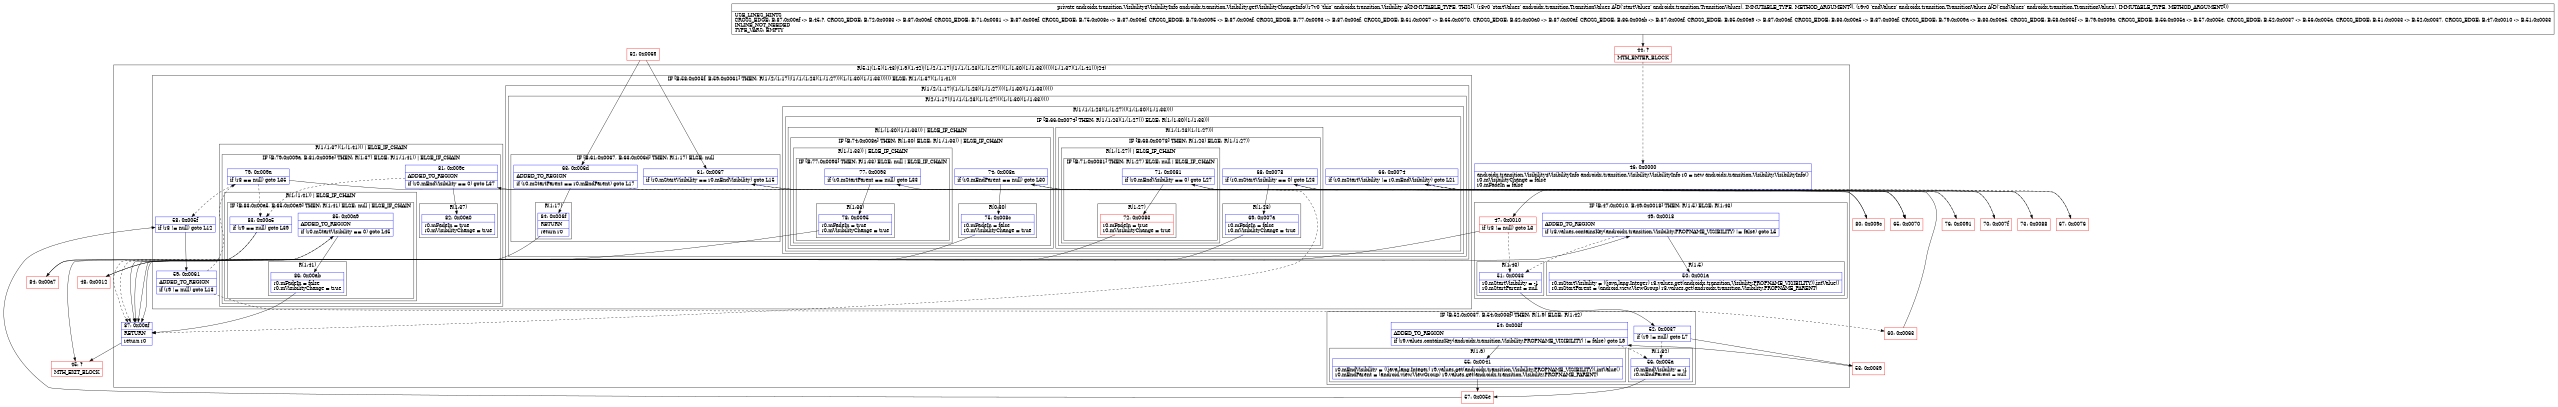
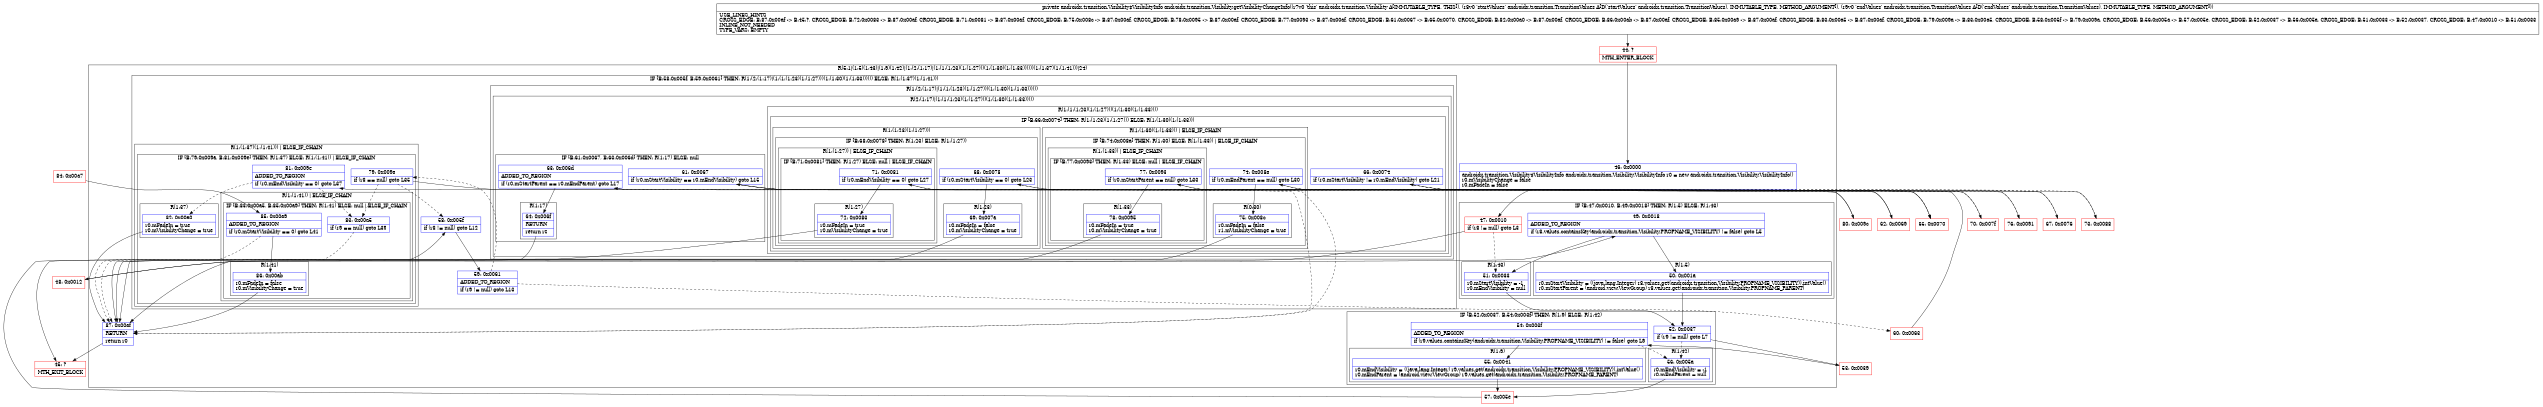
edge "44: ?" -> "46: 0x0000": style dashed -> solid
edge "62: 0x0069" -> "61: 0x0067": reversed
edge "81: 0x009e" -> "82: 0x00a0": style solid -> dashed
node "72: 0x0083": color red -> blue
node "75: 0x008c": text "r0.mVisibilityChange = true" -> "r1.mVisibilityChange = true"
node "85: 0x00a9": text "if (r0.mStartVisibility == 0) goto L45" -> "if (r0.mStartVisibility == 0) goto L41"
edge "49: 0x0018" -> "51: 0x0033": style dashed -> solid
edge "83: 0x00a5" -> "84: 0x00a7": removed
edge "82: 0x00a0" -> "87: 0x00af": added
node "51: 0x0033": text "r0.mStartParent = null" -> "r0.mEndVisibility = null"
edge "50: 0x001a" -> "52: 0x0037": added
edge "77: 0x0093" -> "87: 0x00af": added
cluster "R(1:82)": label "R(1:82)" -> "R(1:42)"
